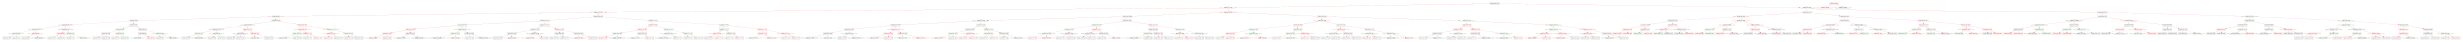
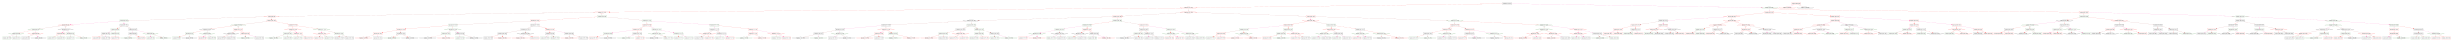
node "Node{data=[980, 980]}": removed
